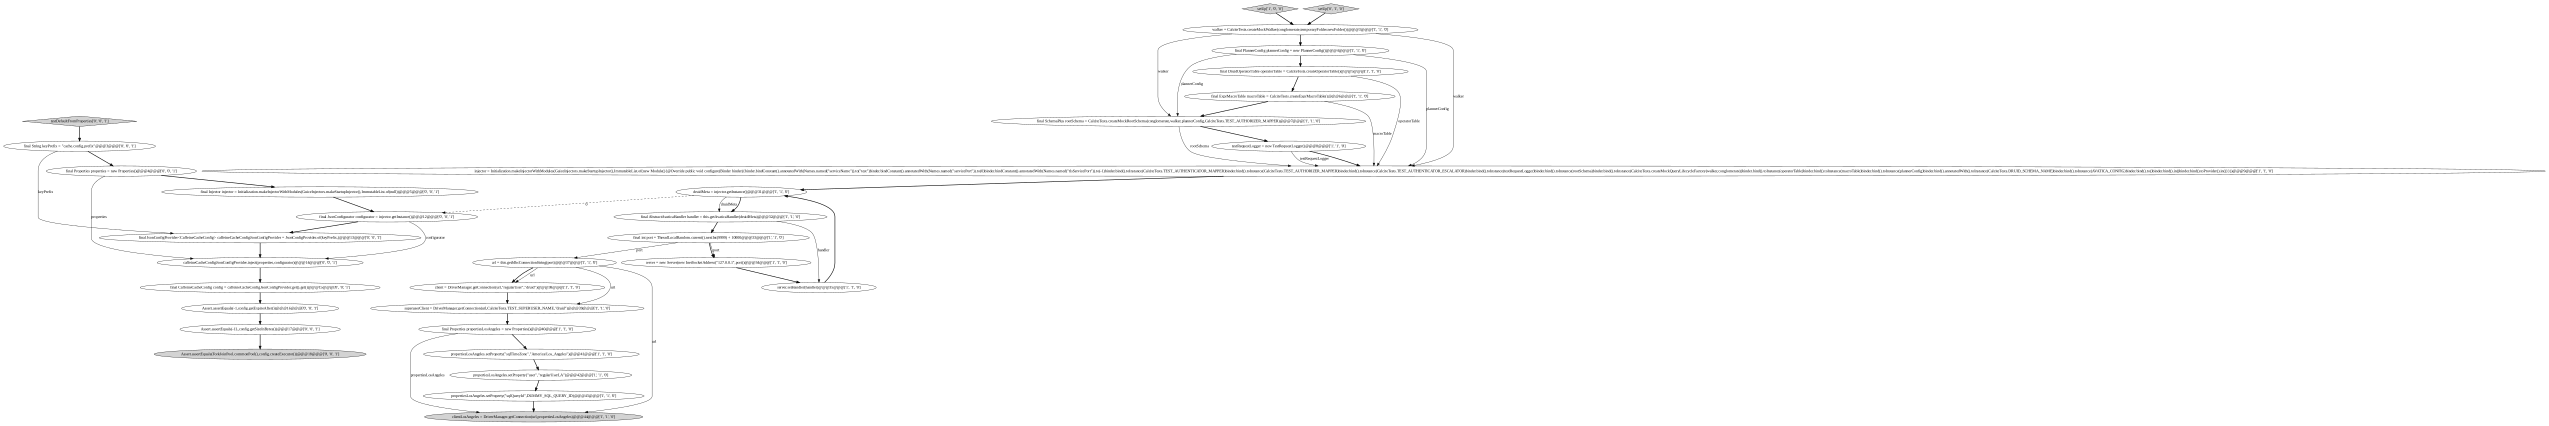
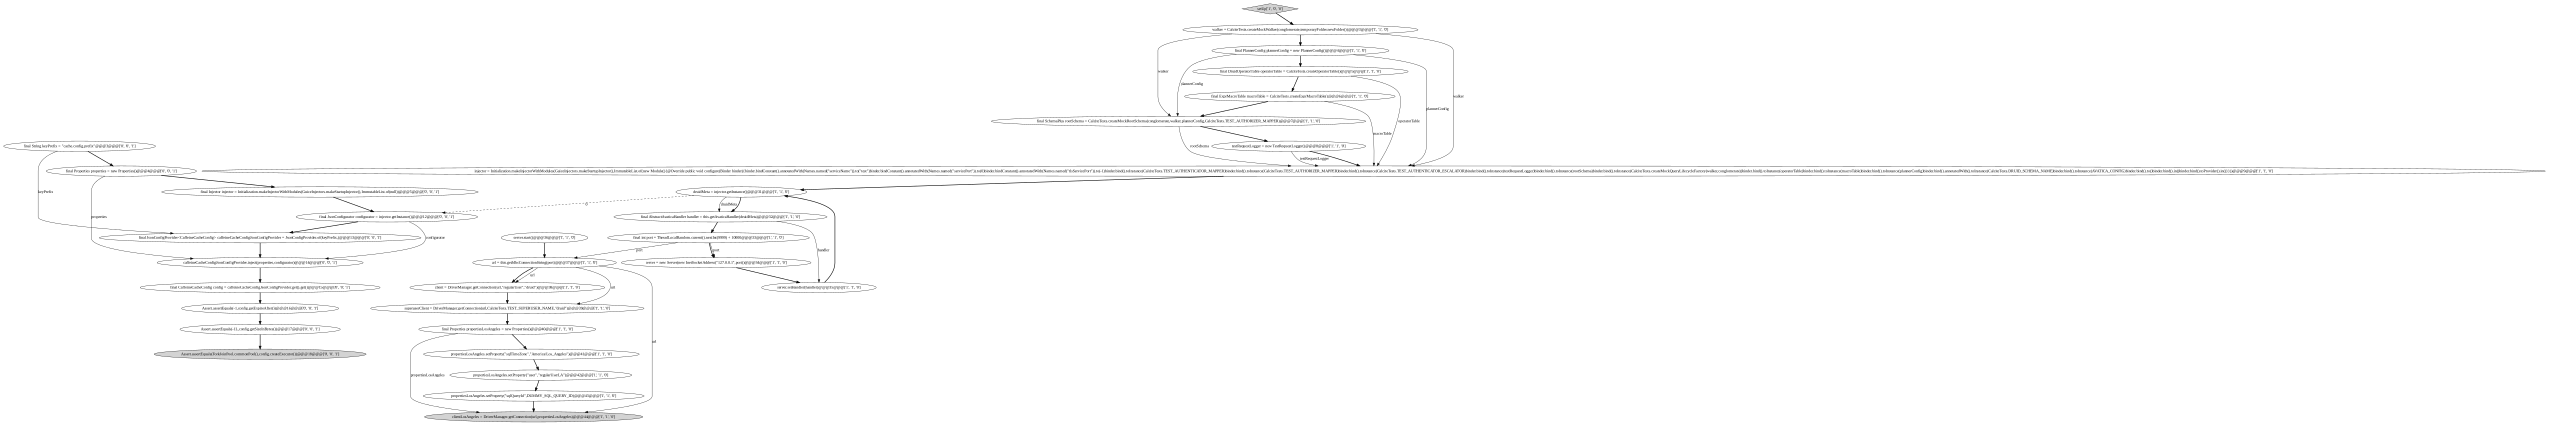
node "setUp['0', '1', '0']": removed
node "testDefaultFromProperties['0', '0', '1']": removed
node "server.start()@@@36@@@['1', '1', '0']": added
